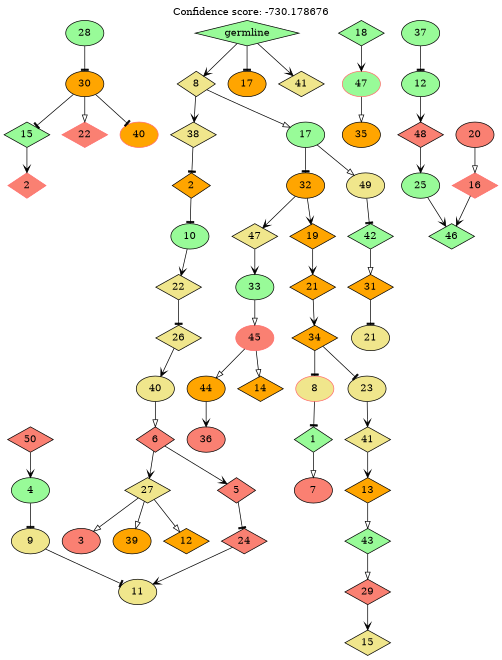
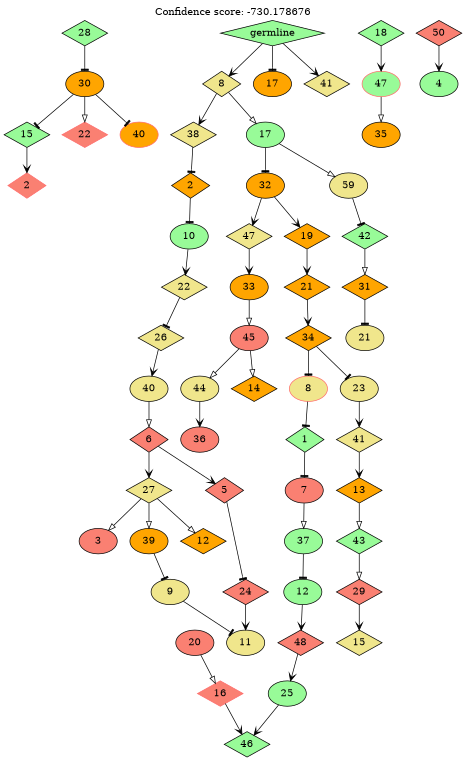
node "28": shape ellipse -> diamond
node "49": label "49" -> "59"
node "33": fillcolor palegreen -> orange
node "45": color indianred1 -> black
node "44": fillcolor orange -> khaki
edge "1" -> "7": arrowhead onormal -> tee
edge "7" -> "37": added
edge "4" -> "9": now "39" -> "9"
